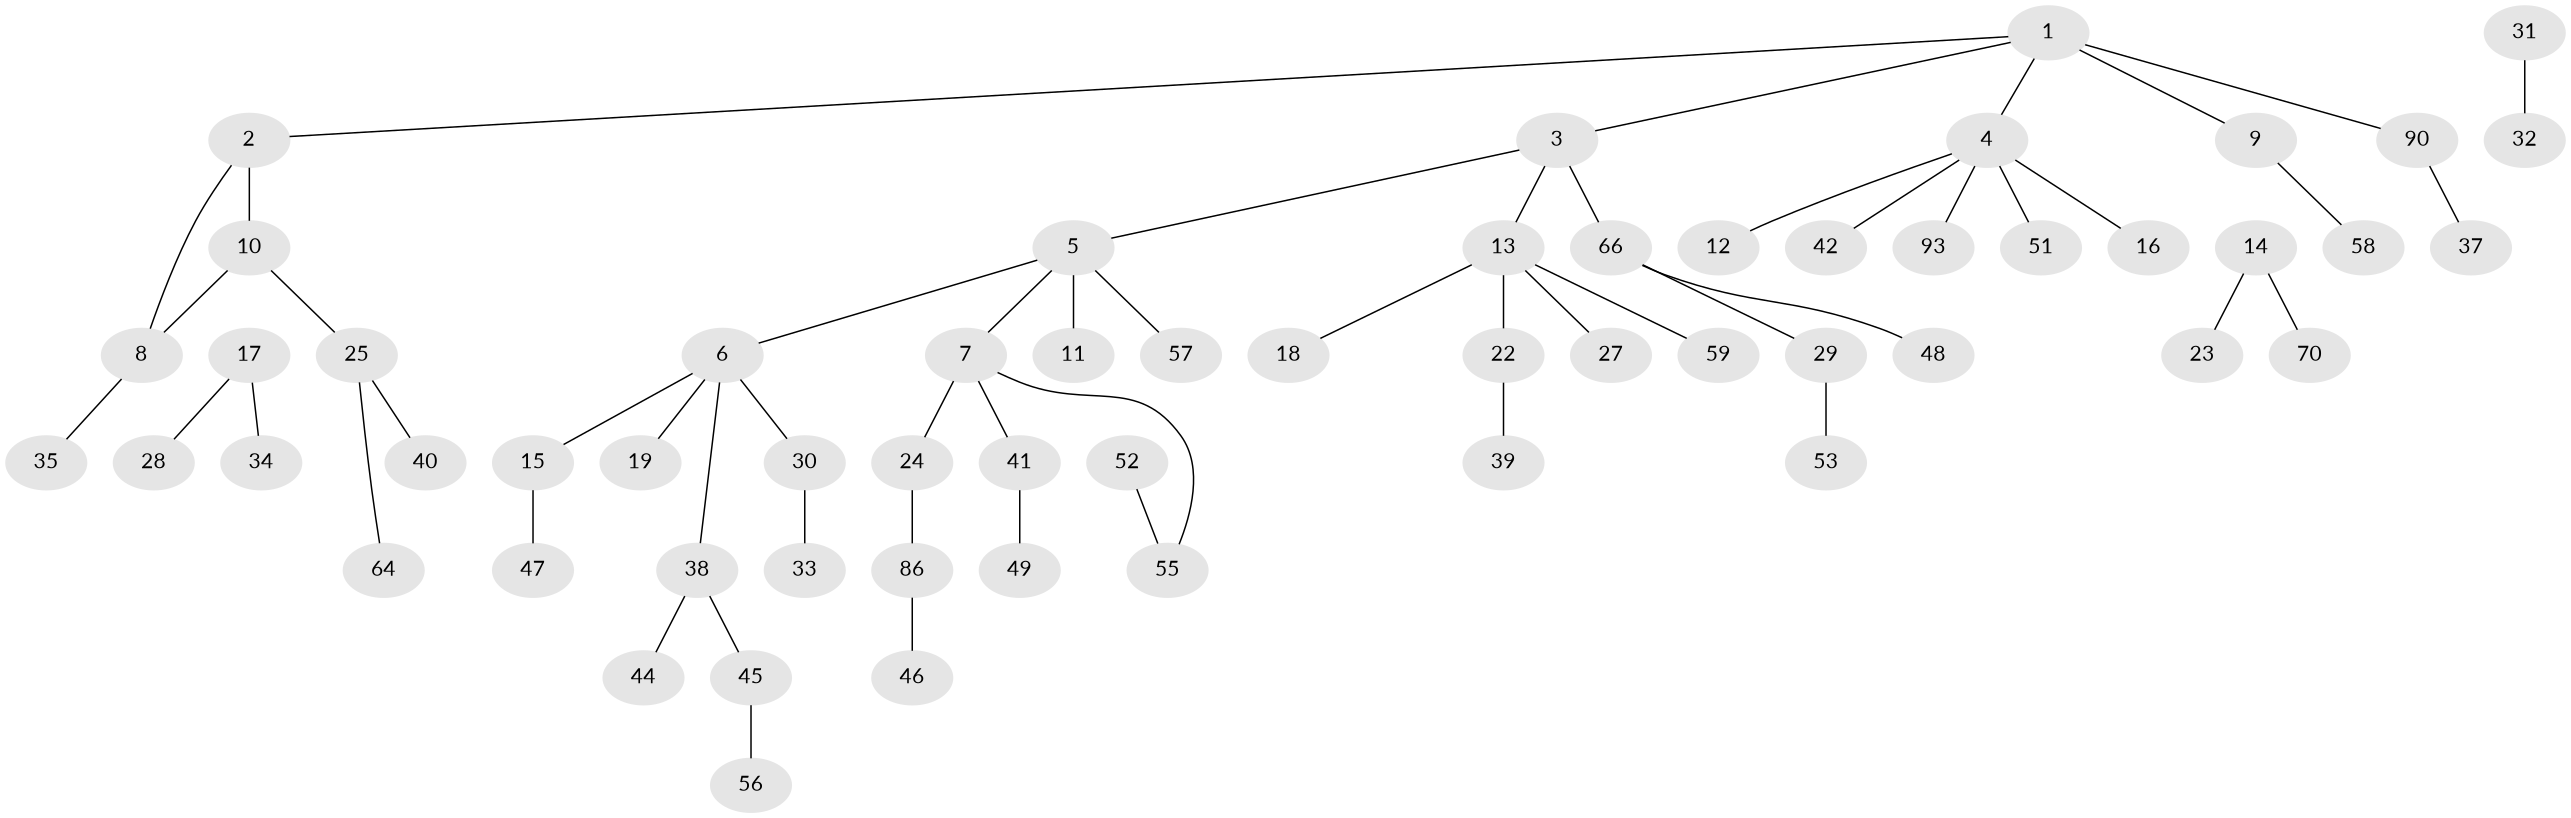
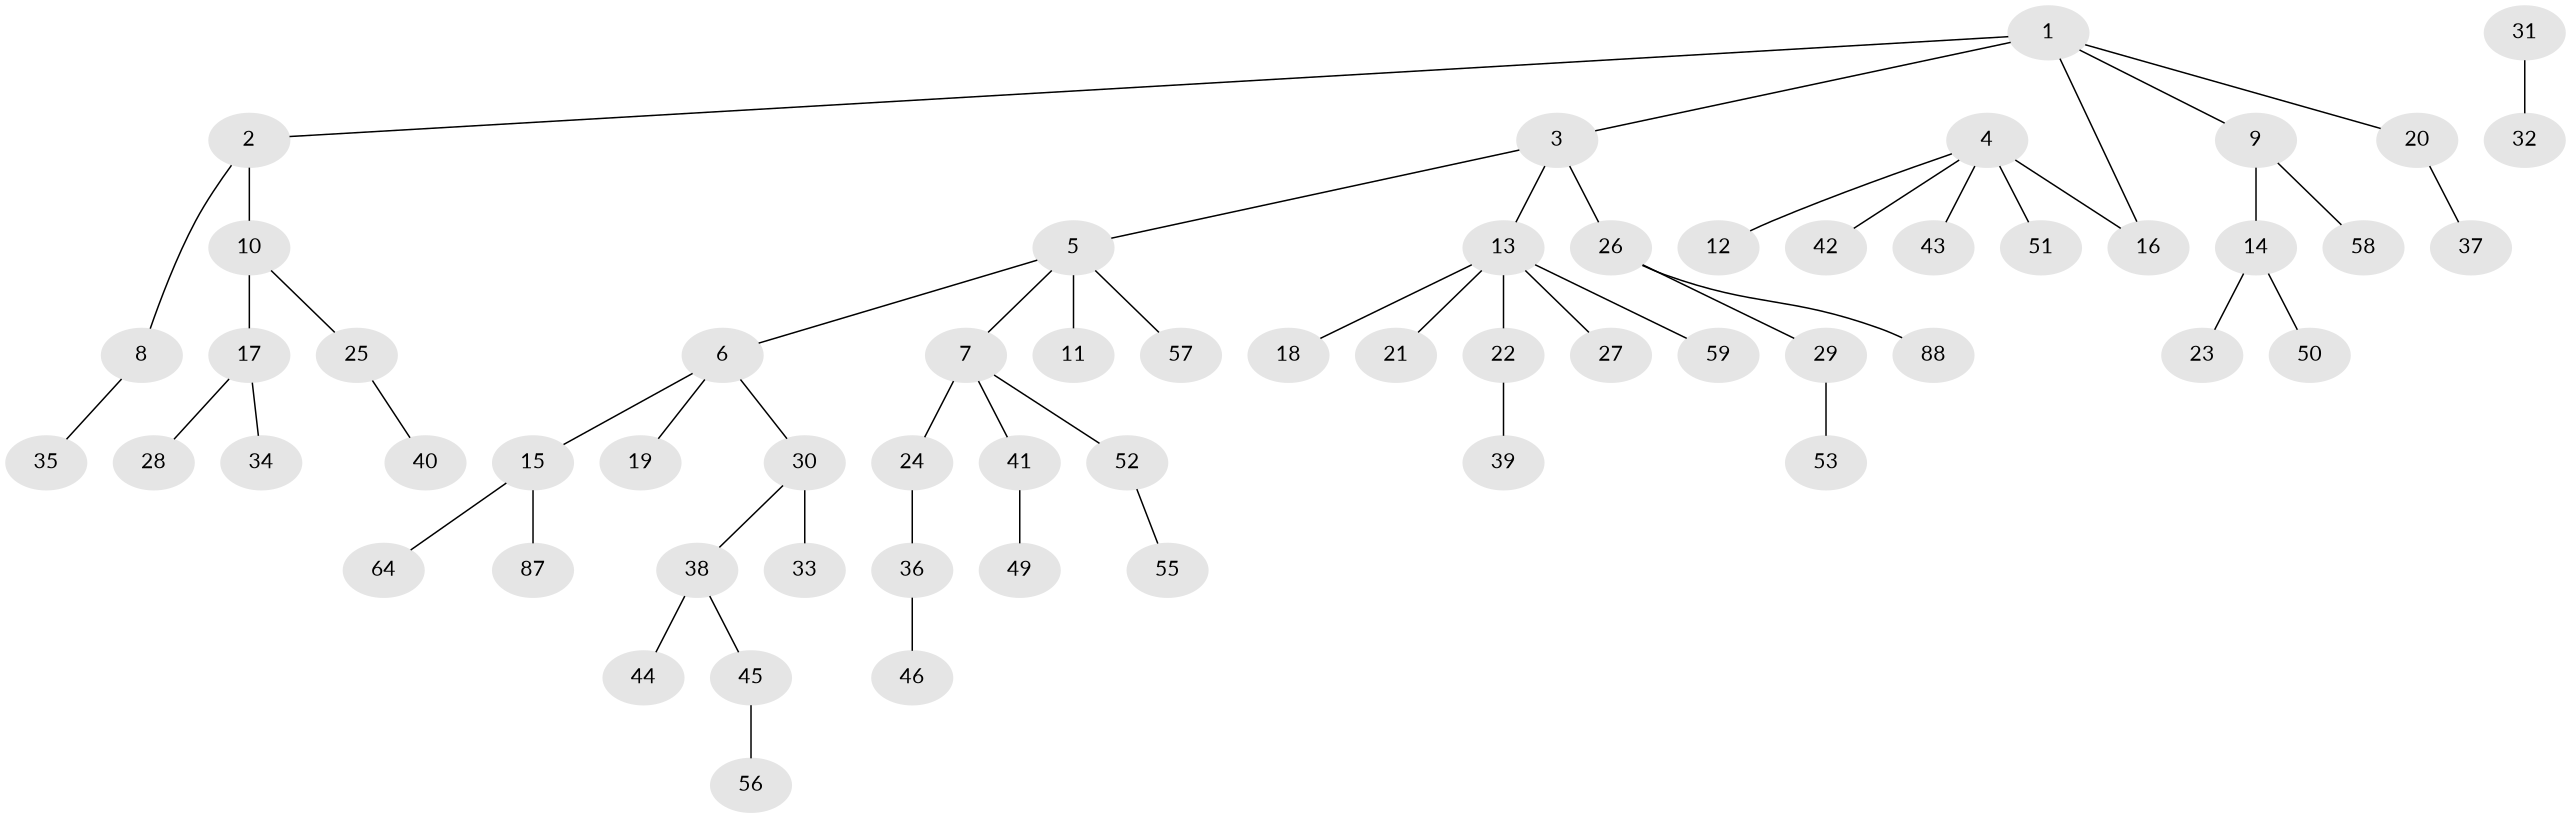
edge "1" -- "4": now "1" -- "16"
node "90": label "90" -> "20"
edge "9" -- "14": added
node "66": label "66" -> "26"
node "93": label "93" -> "43"
edge "10" -- "8": now "10" -- "17"
node "21": added
node "48": label "48" -> "88"
node "70": label "70" -> "50"
edge "7" -- "55": now "7" -- "52"
edge "25" -- "64": now "15" -- "64"
edge "6" -- "38": now "30" -- "38"
node "47": label "47" -> "87"
node "86": label "86" -> "36"
